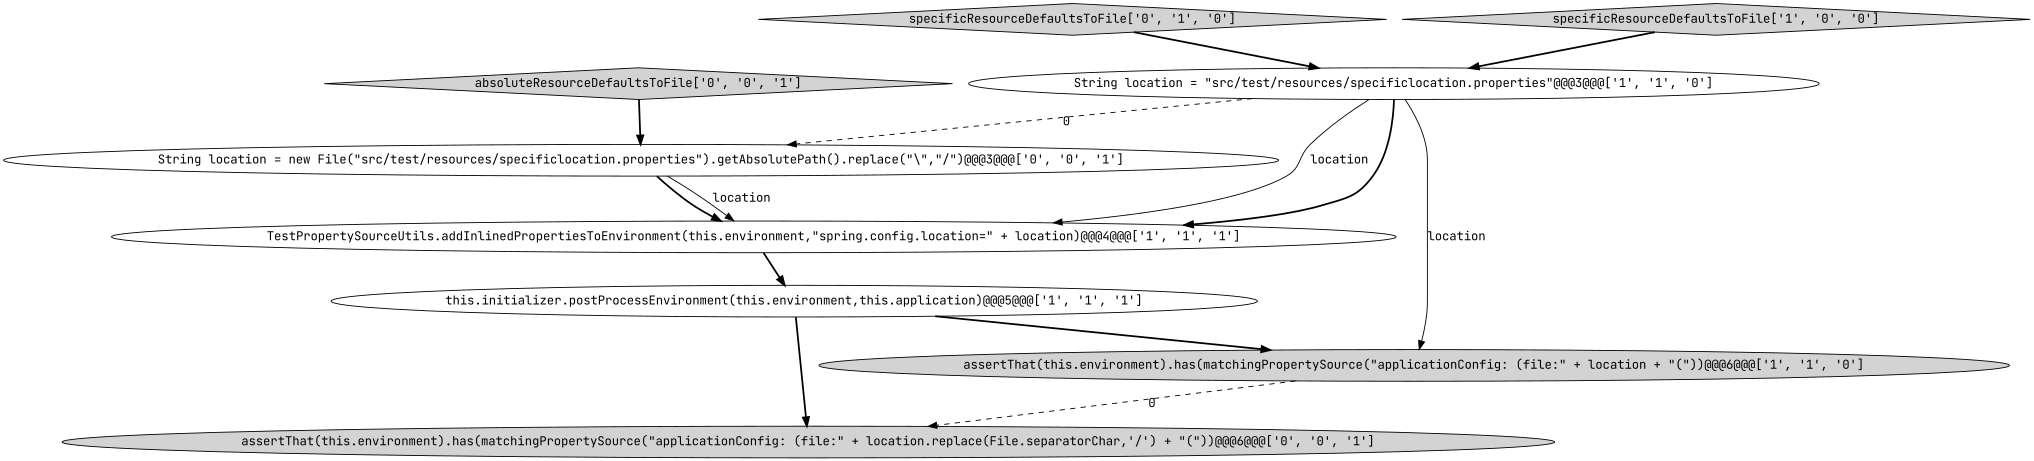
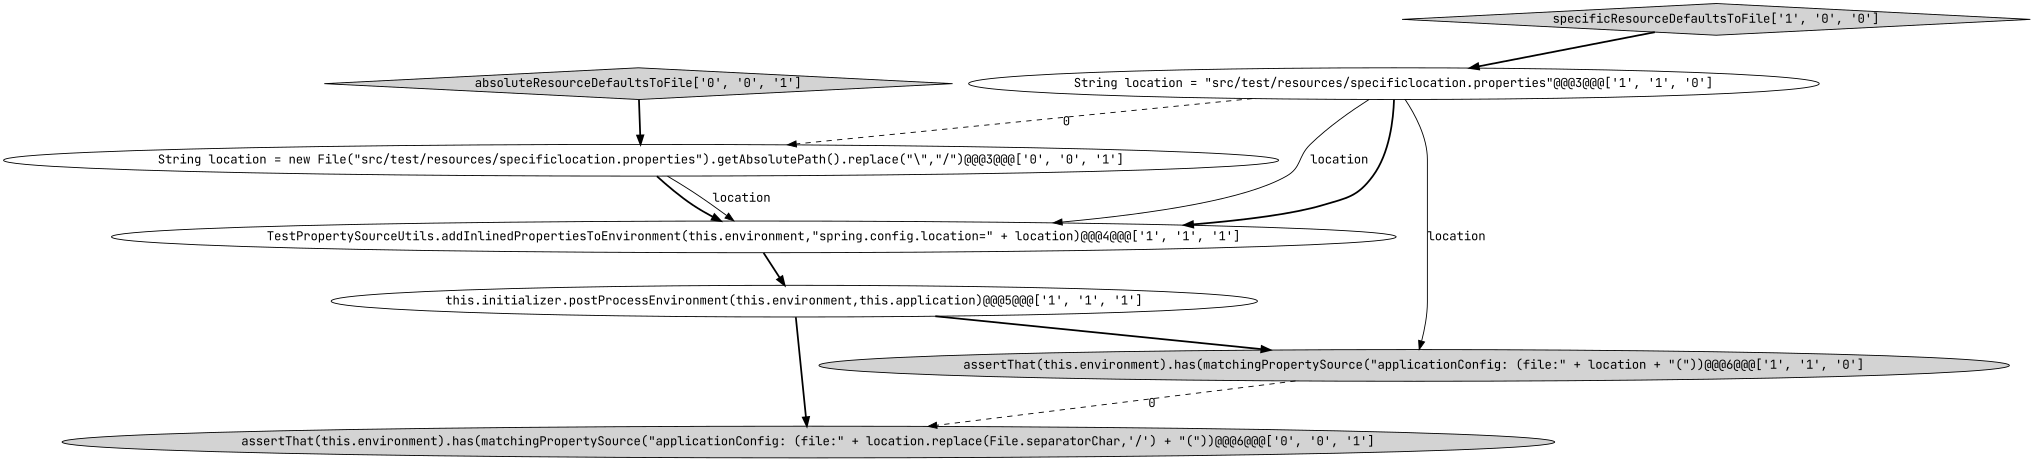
node "specificResourceDefaultsToFile['0', '1', '0']": removed
